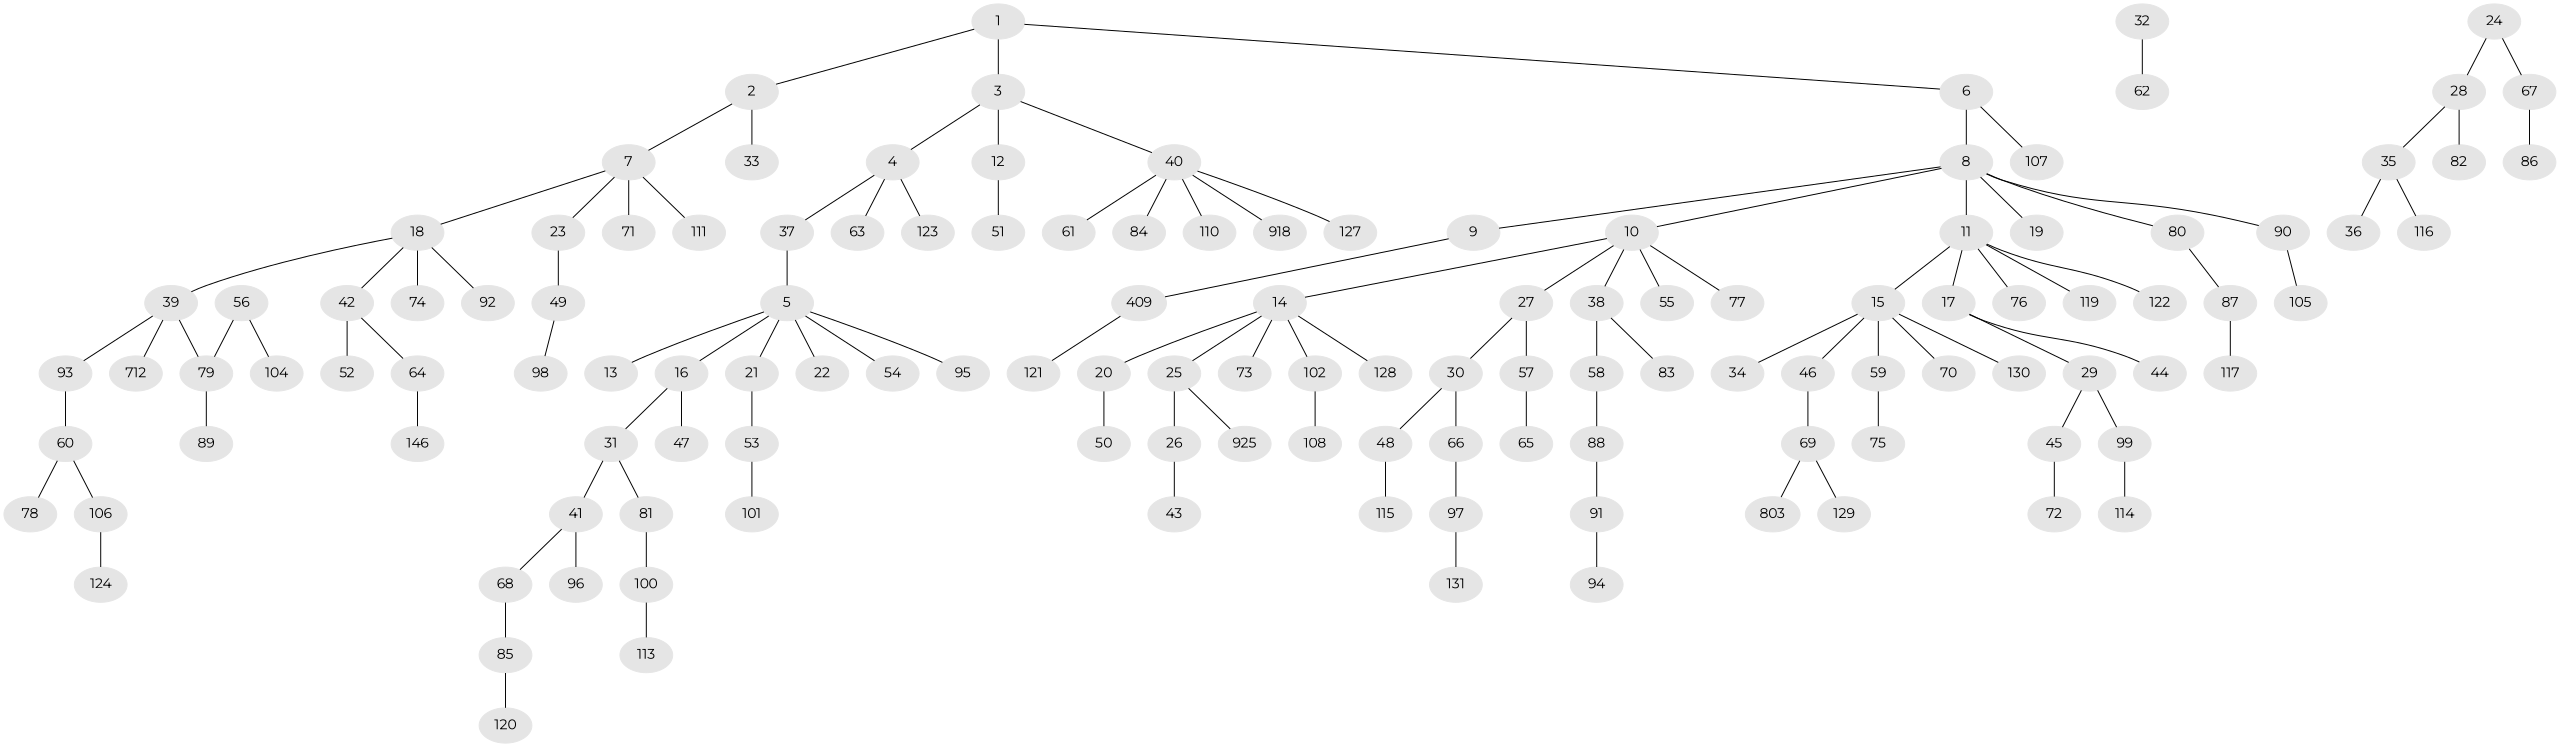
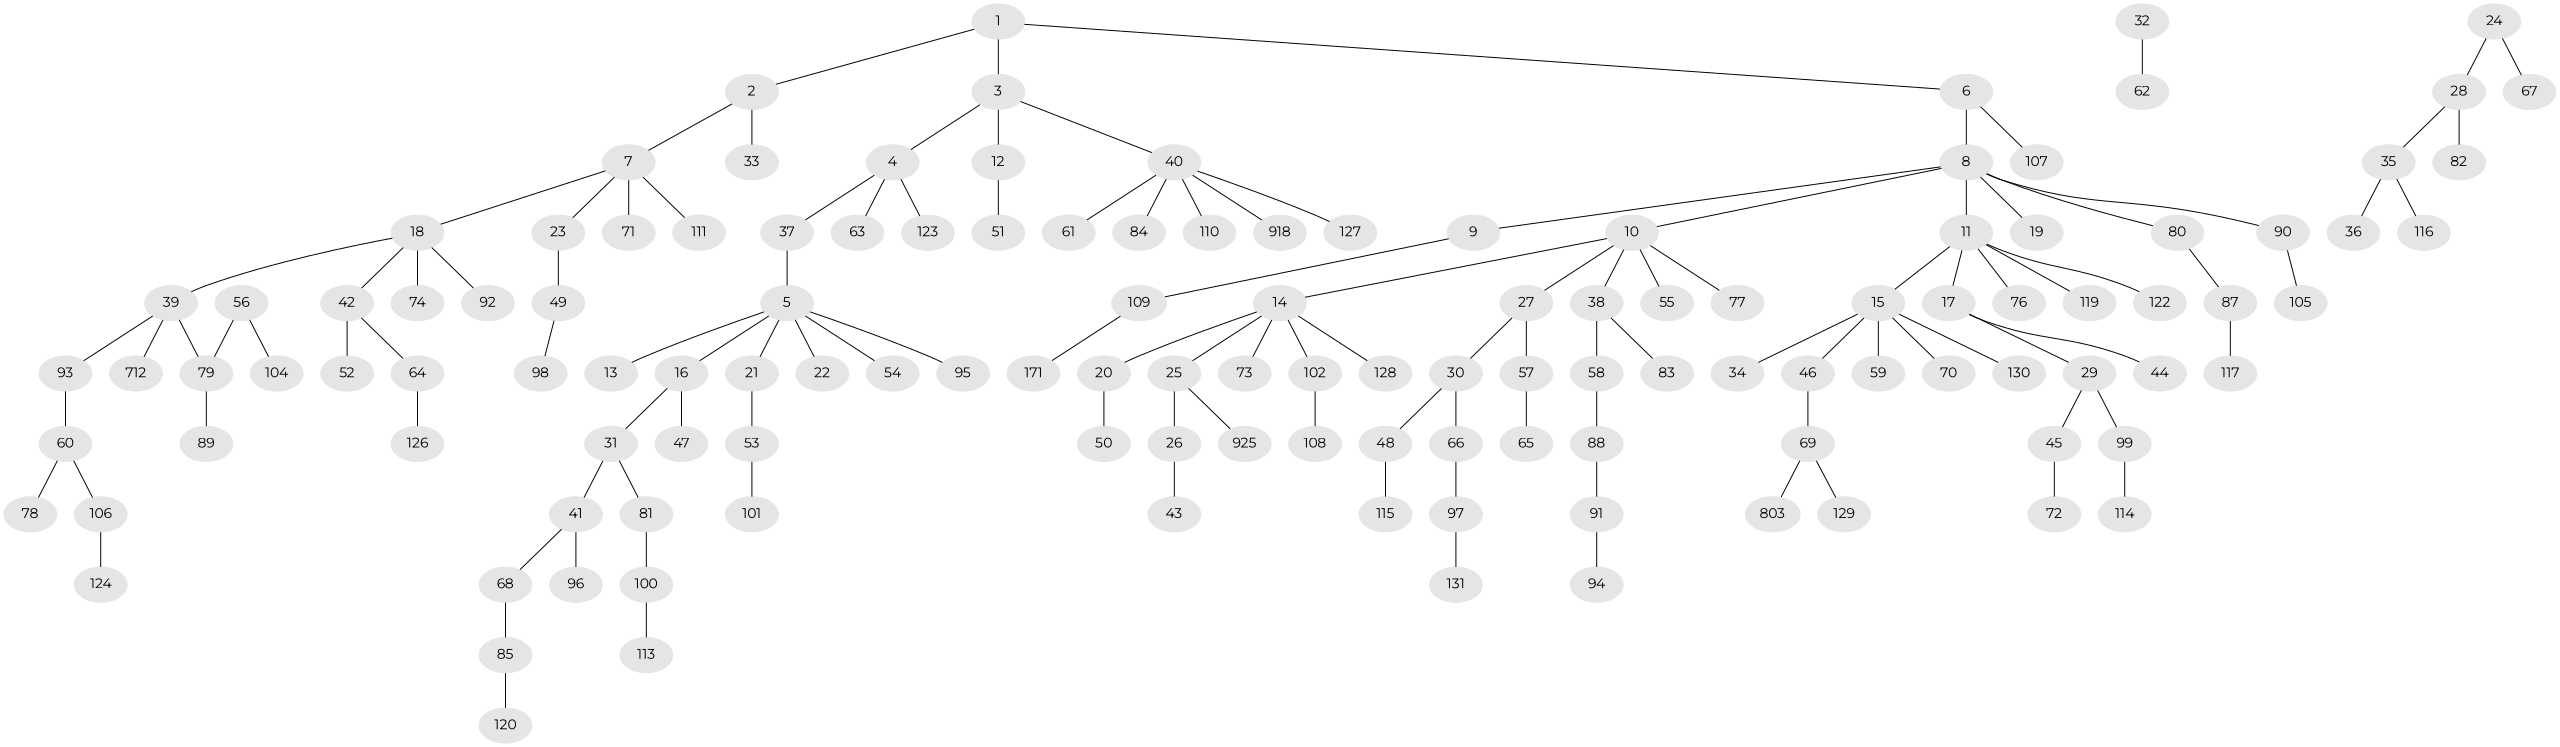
node "86": removed
node "409": label "409" -> "109"
node "121": label "121" -> "171"
node "146": label "146" -> "126"
node "75": removed
